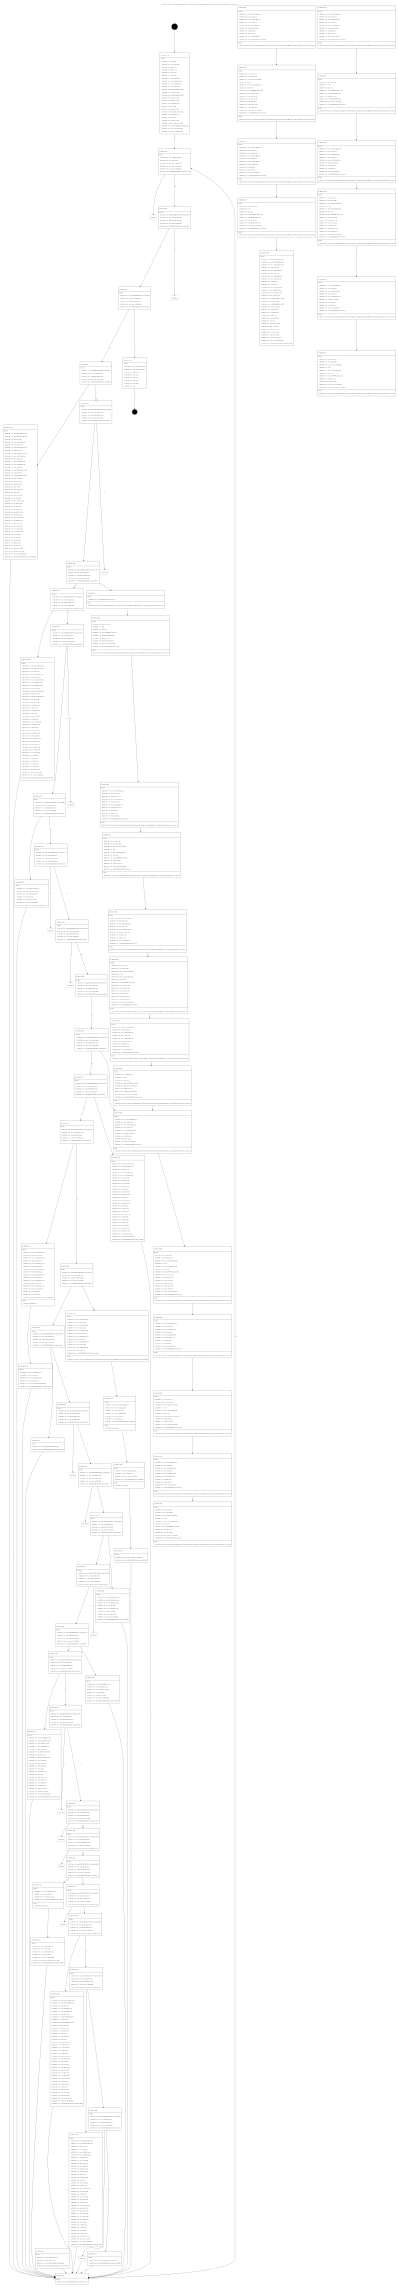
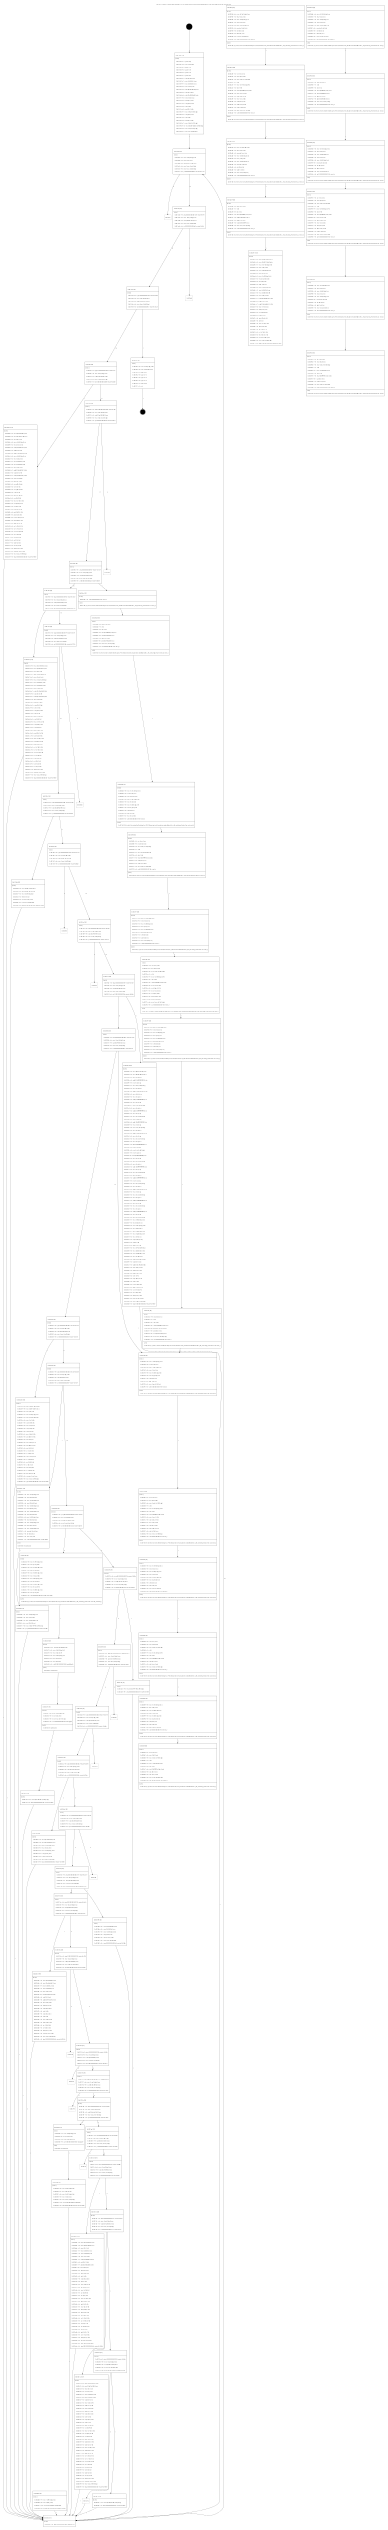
node "0x40228e [335]": added
